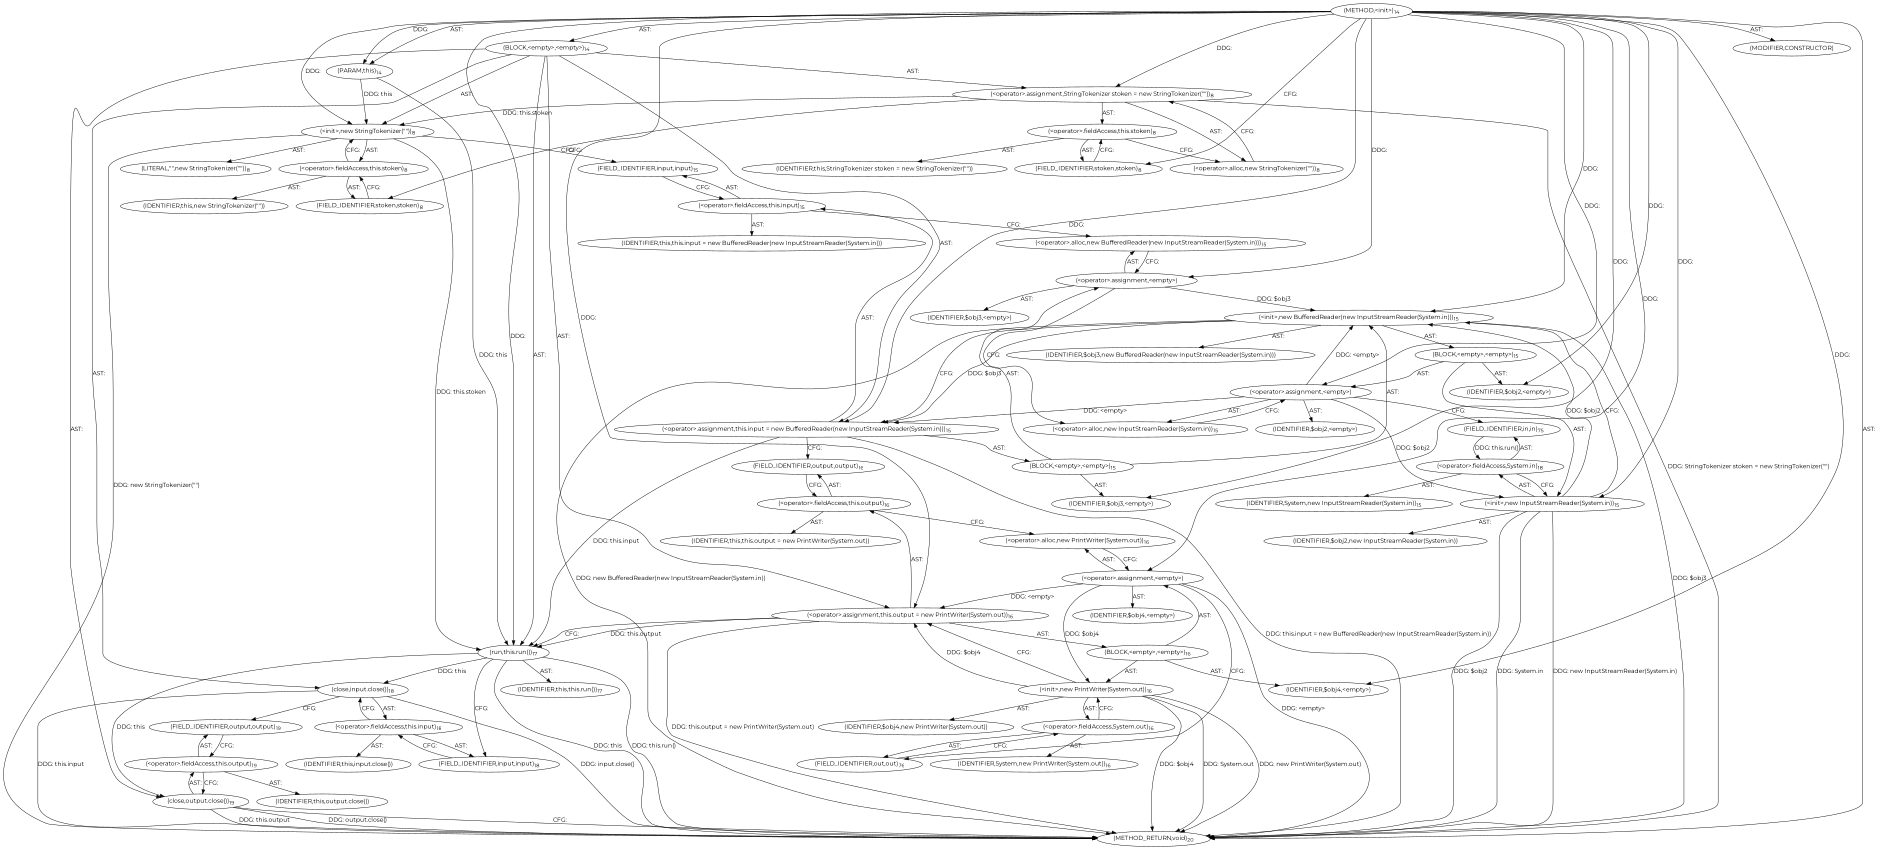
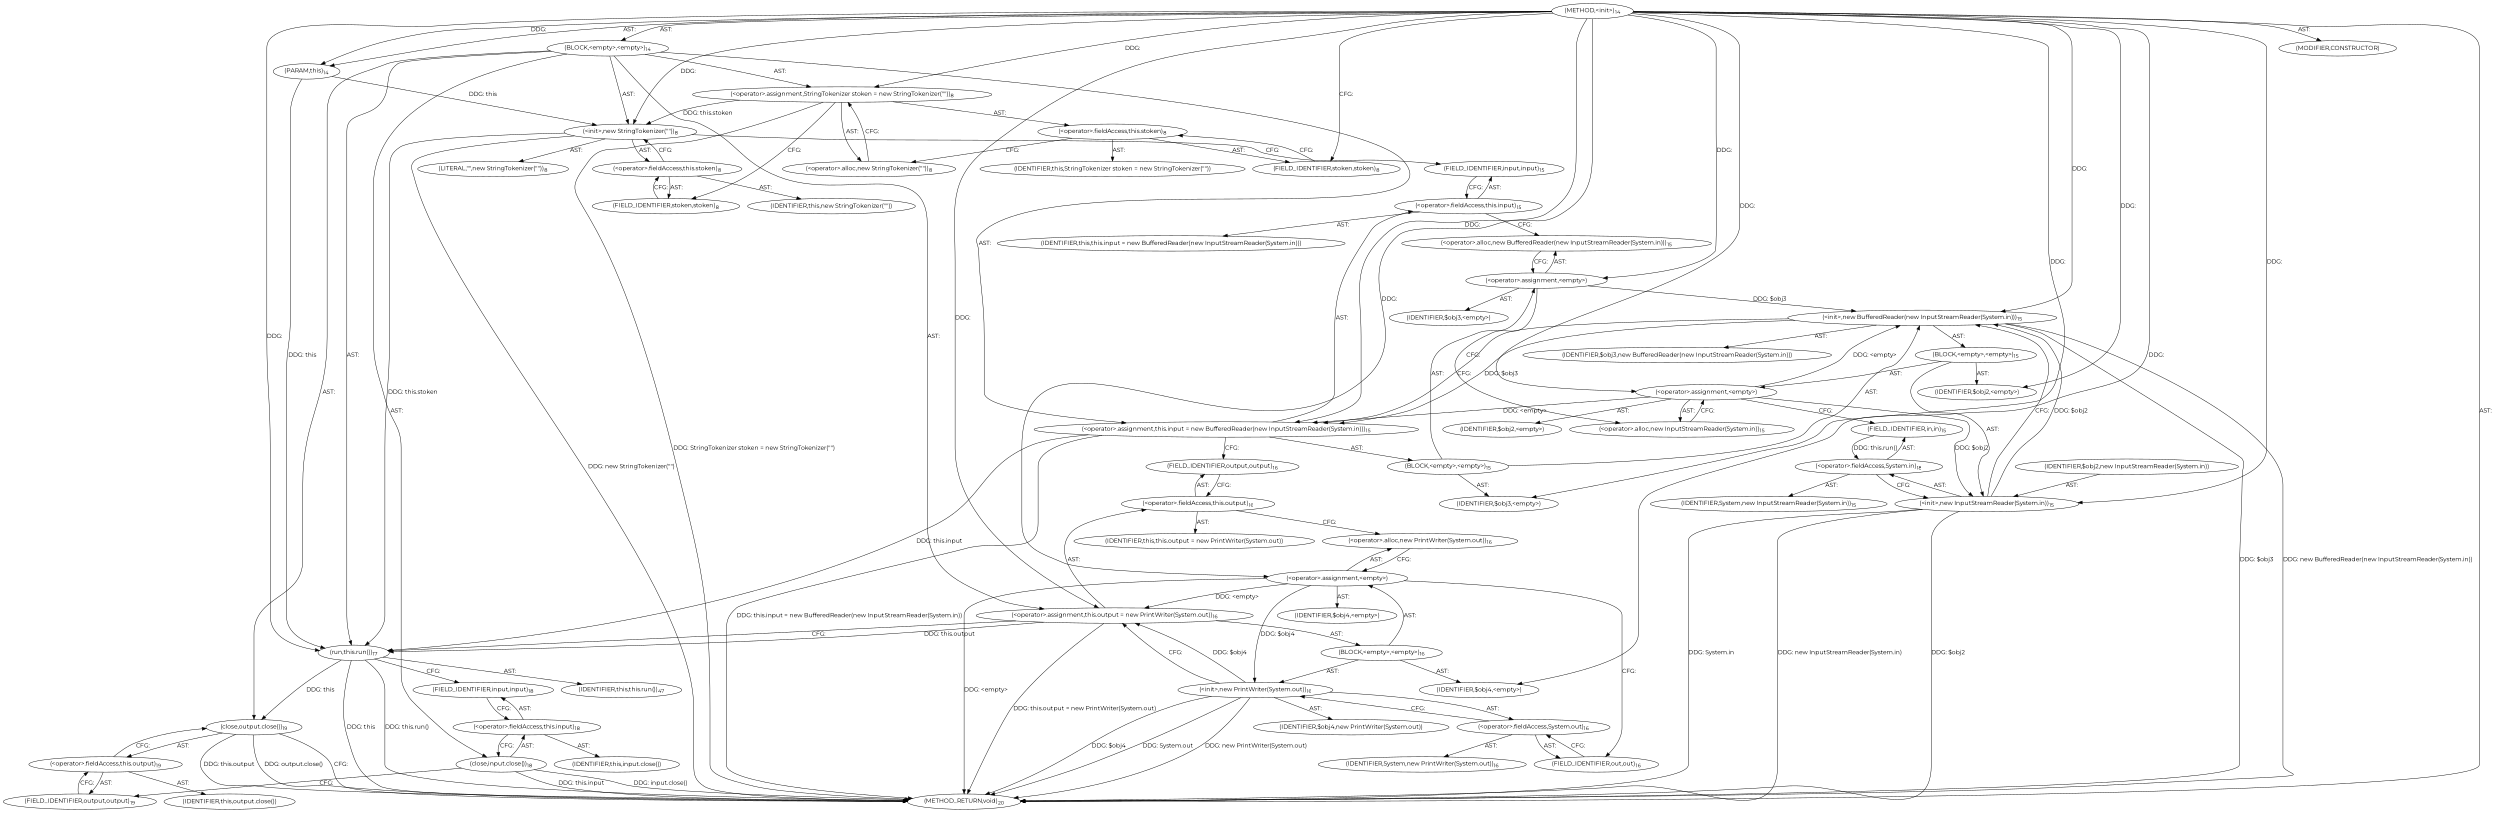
node "(FIELD_IDENTIFIER,in,in)": text "75" -> "15"
edge "(<init>,new InputStreamReader(System.in))" -> "(IDENTIFIER,$obj2,new InputStreamReader(System.in))": reversed
edge "(run,this.run())" -> "(close,input.close())": removed, label "DDG: this"
node "(IDENTIFIER,this,this.run())": text "17" -> "47"
node "(FIELD_IDENTIFIER,out,out)": text "76" -> "16"
